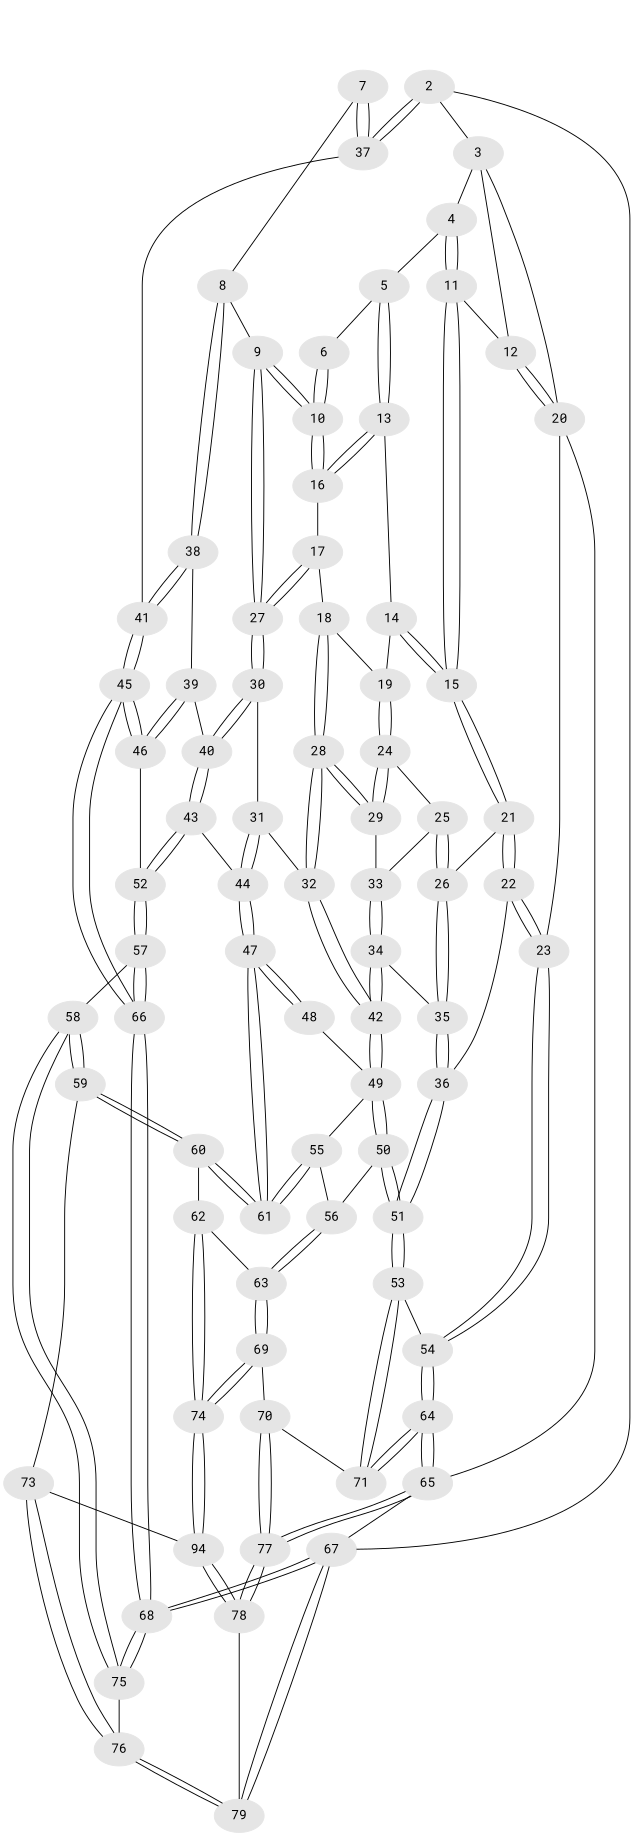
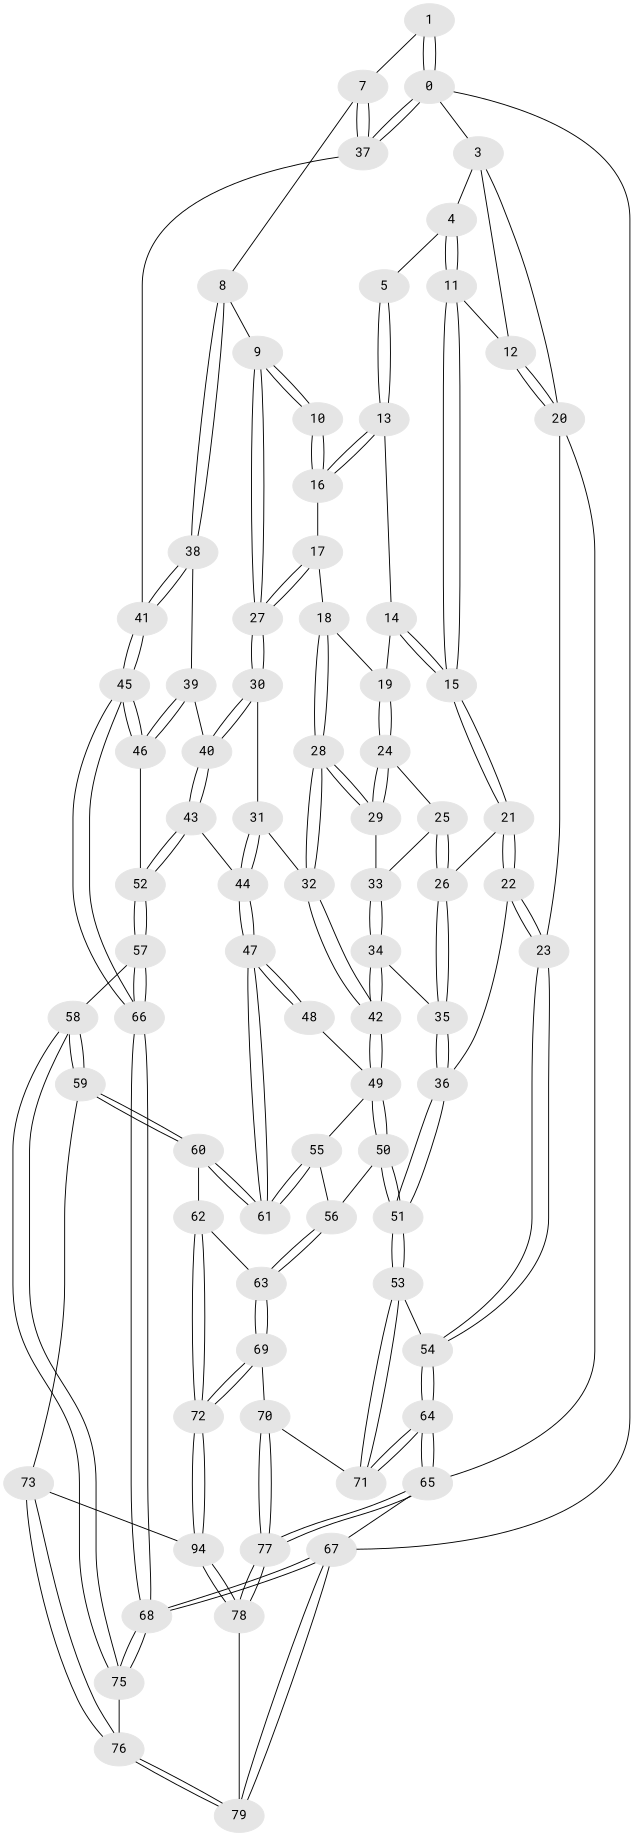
node "1": added
node "2": label "2" -> "0"
node "6": removed
node "74": label "74" -> "72"
